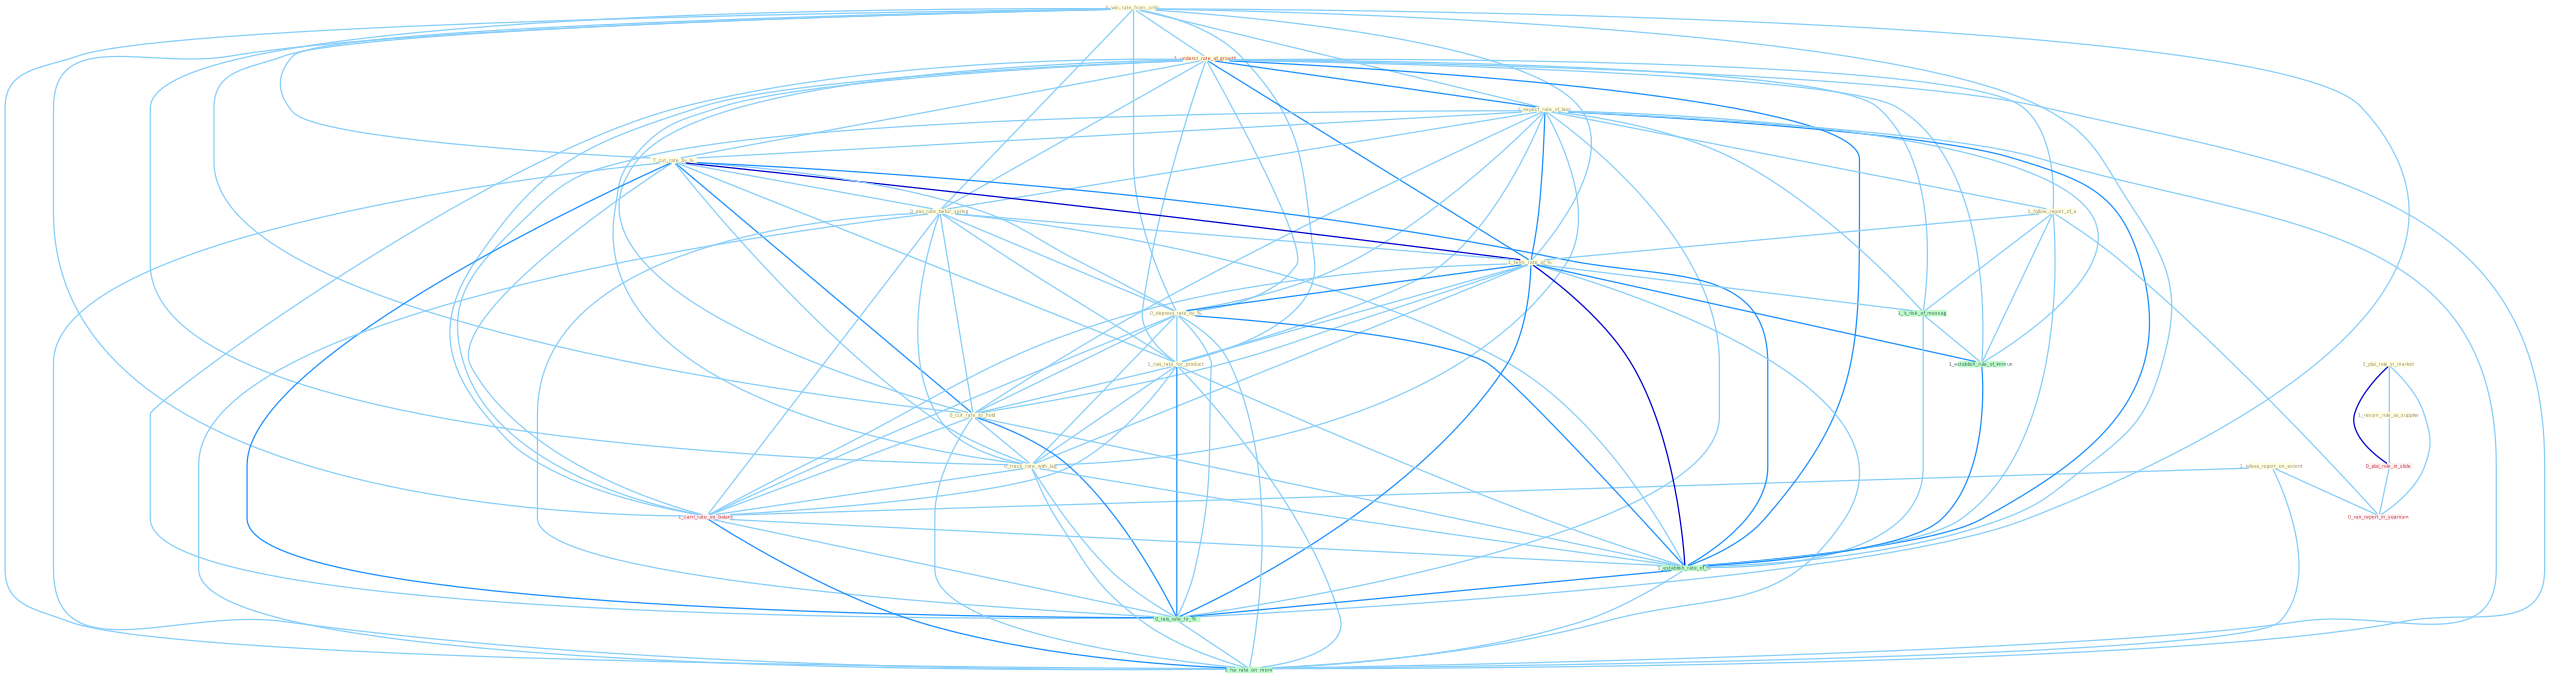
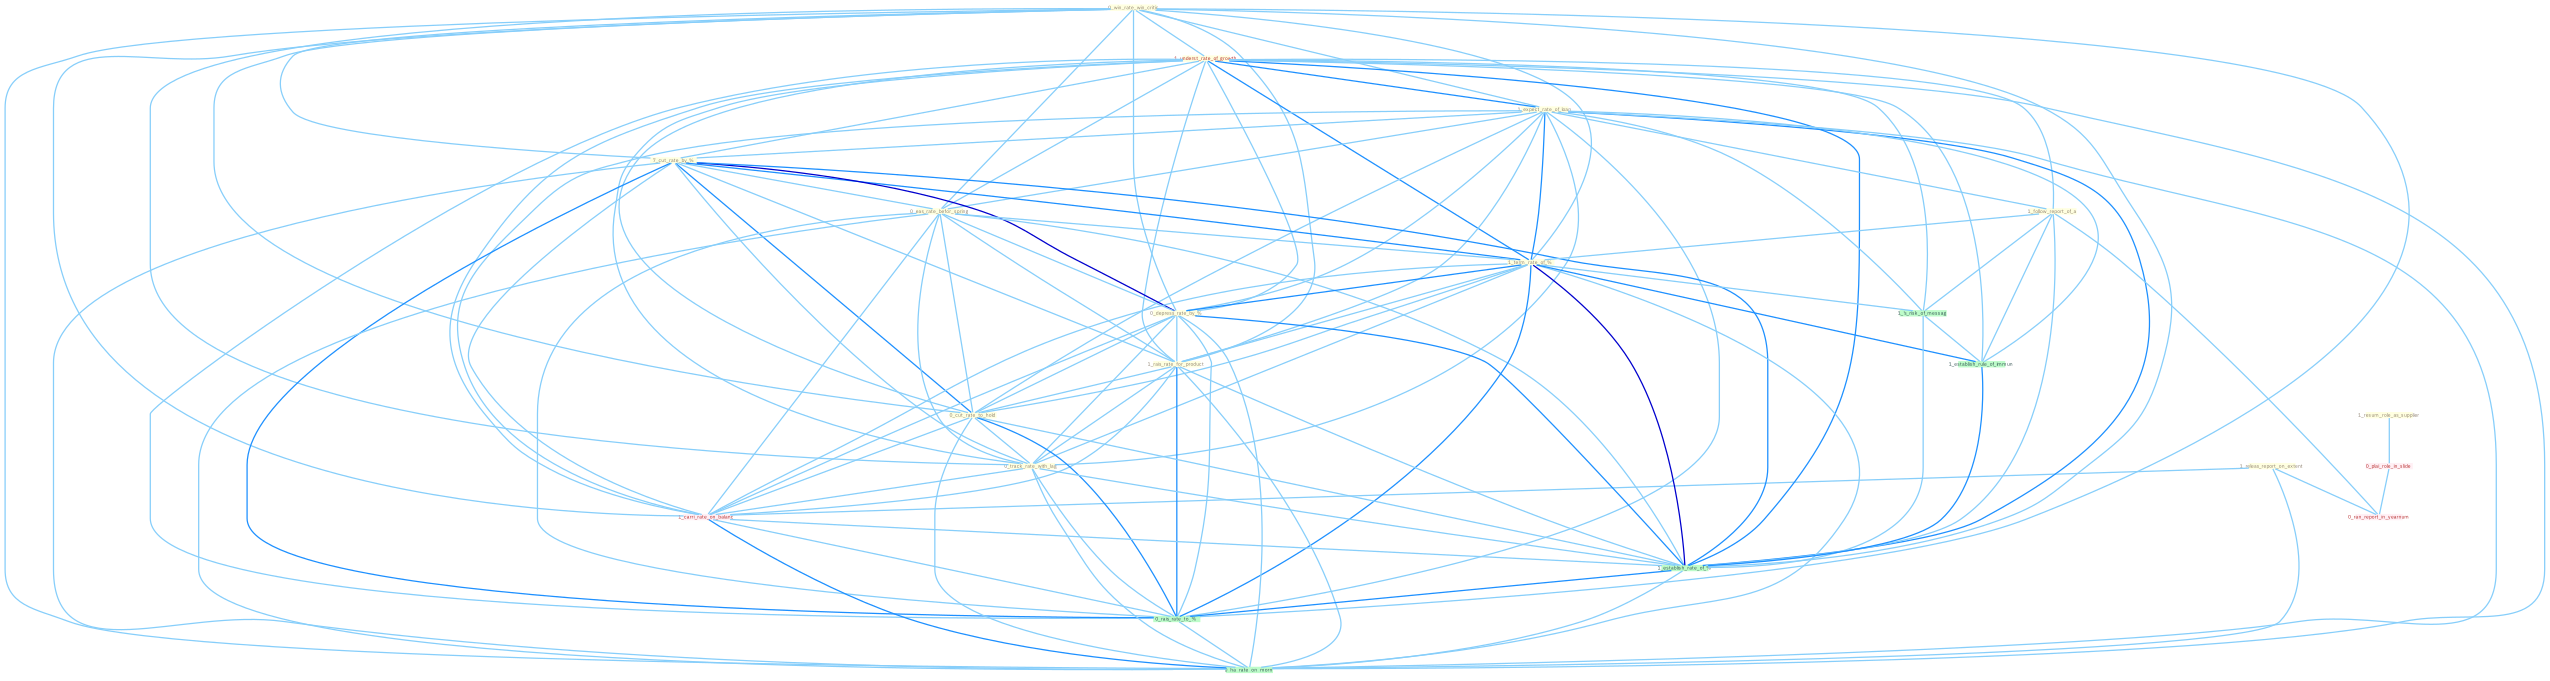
node "0_win_rate_from_critic": label "0_win_rate_from_critic" -> "0_win_rate_win_critic"
edge "7_cut_rate_by_%" -- "0_depress_rate_by_%": color #87cefa -> #0000cd
edge "7_cut_rate_by_%" -- "1_term_rate_of_%": color #0000cd -> #1e90ff
node "0_plai_role_in_market": removed
